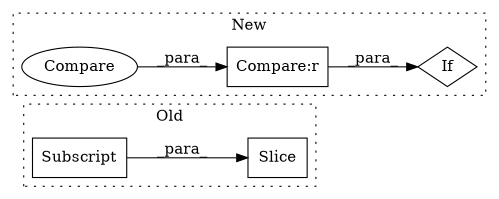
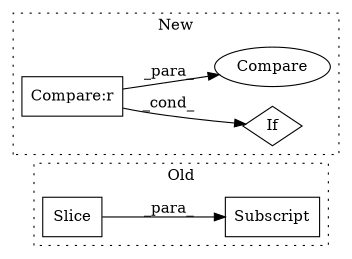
edge "Compare:r" -> "If": label "_para_" -> "_cond_"
edge "Compare" -> "Compare:r": reversed
edge "Subscript" -> "Slice": reversed
